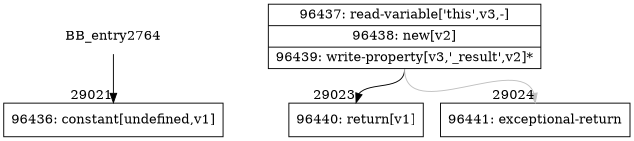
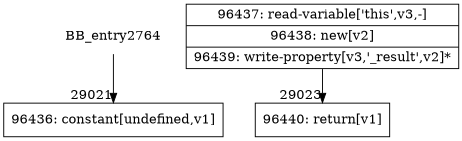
node "96441: exceptional-return": removed
